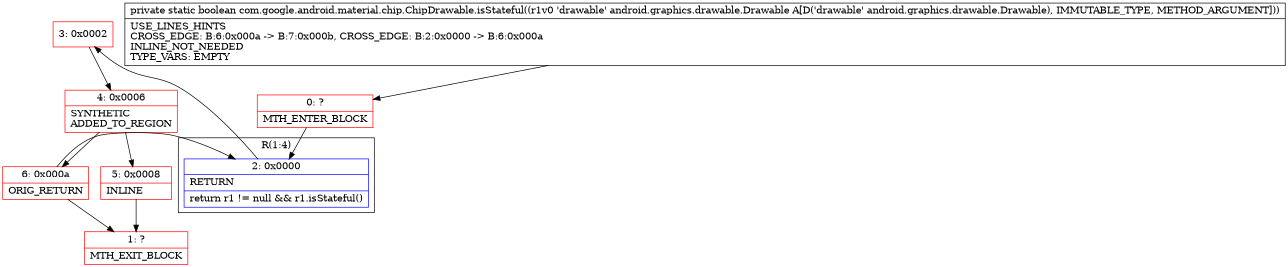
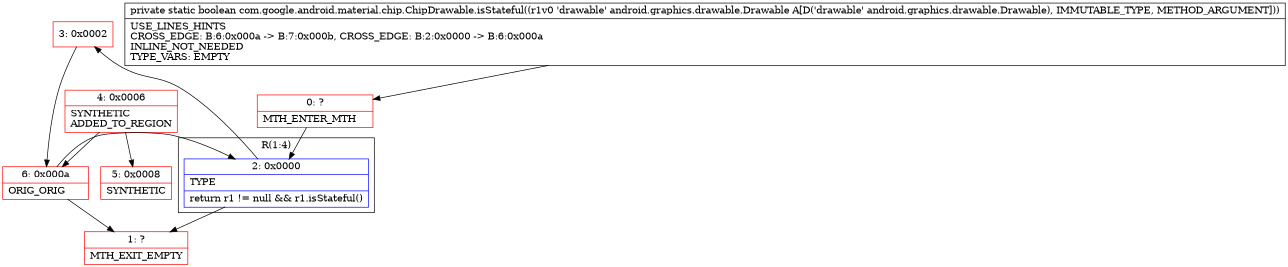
edge "3: 0x0002" -> "4: 0x0006": now "3: 0x0002" -> "6: 0x000a"
node "0: ?": text "MTH_ENTER_BLOCK" -> "MTH_ENTER_MTH"
node "2: 0x0000": text "RETURN" -> "TYPE"
node "6: 0x000a": text "ORIG_RETURN" -> "ORIG_ORIG"
node "5: 0x0008": text "INLINE" -> "SYNTHETIC"
edge "5: 0x0008" -> "1: ?": now "2: 0x0000" -> "1: ?"
node "1: ?": text "MTH_EXIT_BLOCK" -> "MTH_EXIT_EMPTY"
